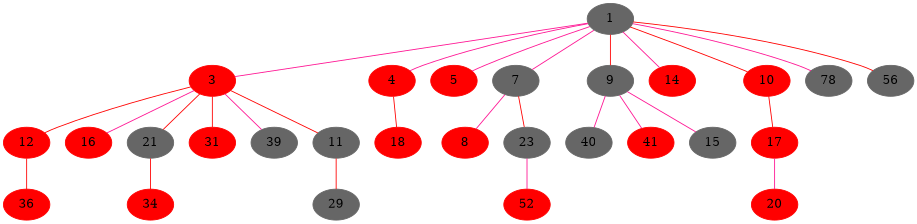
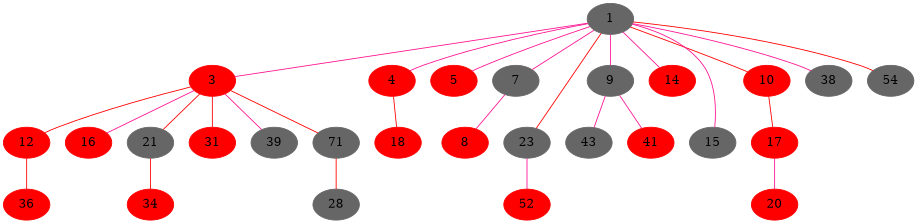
edge "1" -- "9": color red -> deeppink
node "78": label "78" -> "38"
node "56": label "56" -> "54"
edge "7" -- "23": now "1" -- "23"
edge "9" -- "15": now "1" -- "15"
node "11": label "11" -> "71"
node "40": label "40" -> "43"
node "29": label "29" -> "28"
